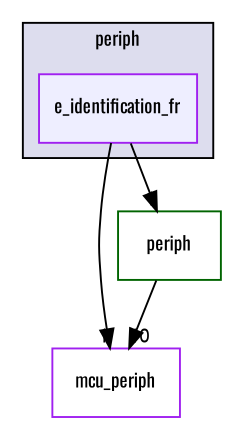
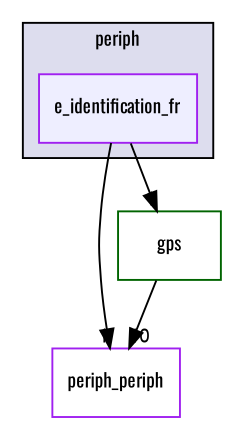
node "periph": label "periph" -> "gps"
node "mcu_periph": label "mcu_periph" -> "periph_periph"
